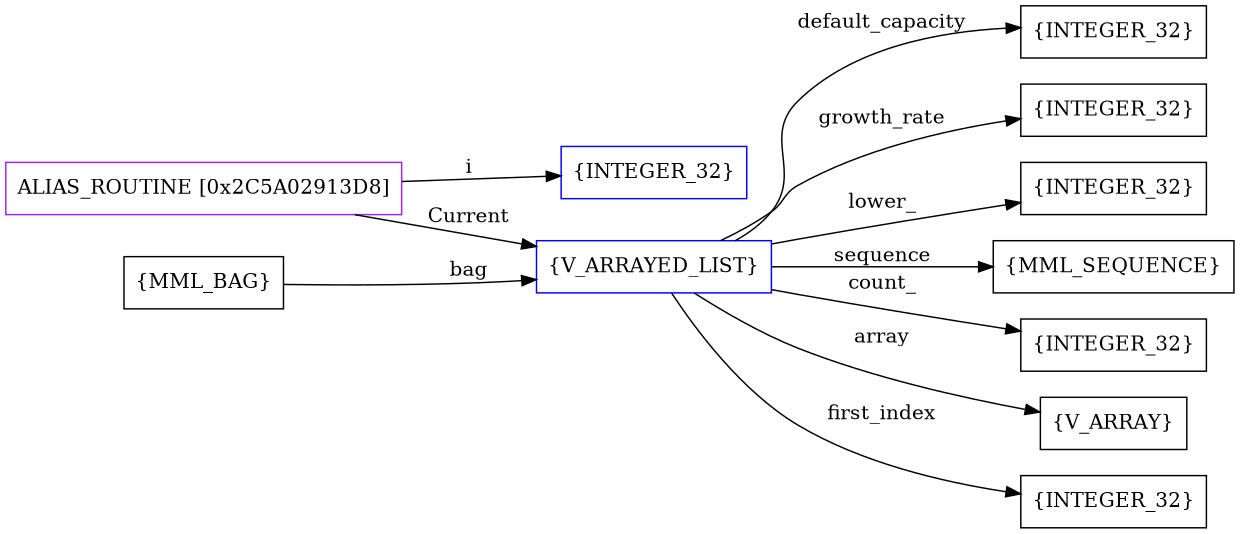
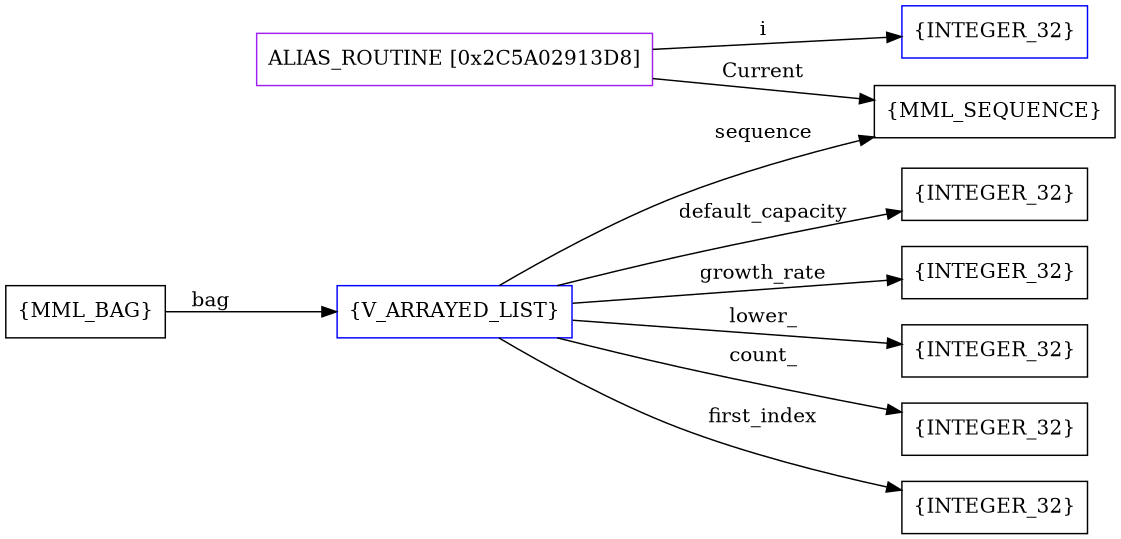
edge "ALIAS_ROUTINE [0x2C5A02913D8]" -> "{V_ARRAYED_LIST}": now "ALIAS_ROUTINE [0x2C5A02913D8]" -> "{MML_SEQUENCE}"
node "{V_ARRAY}": removed
